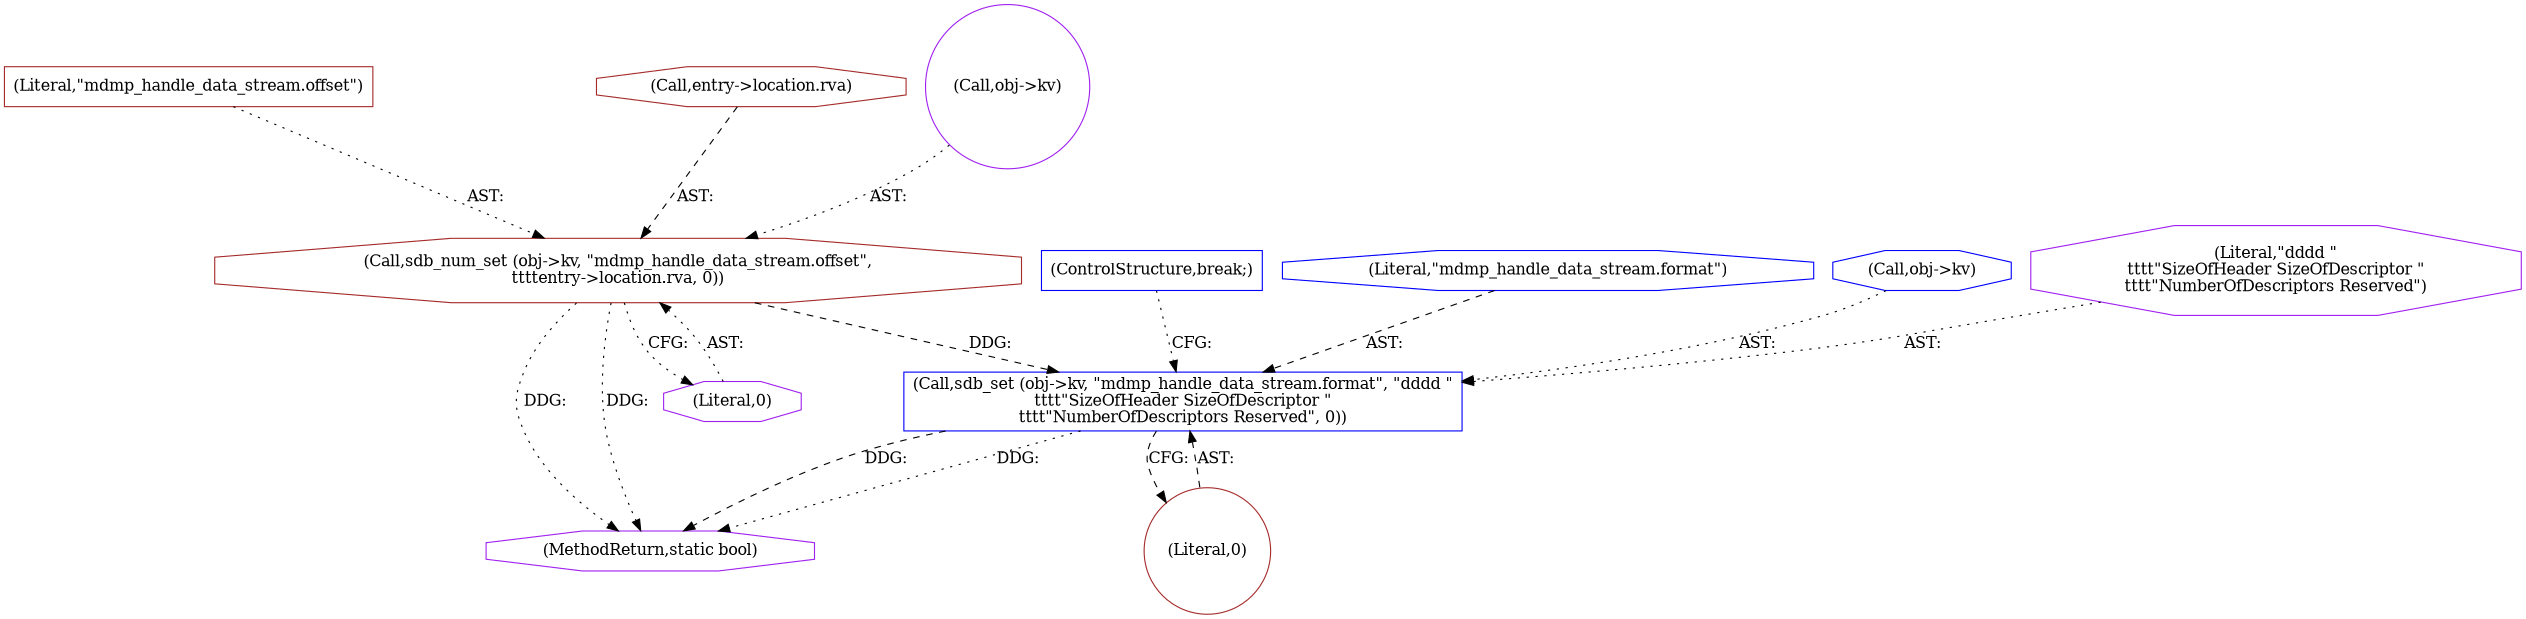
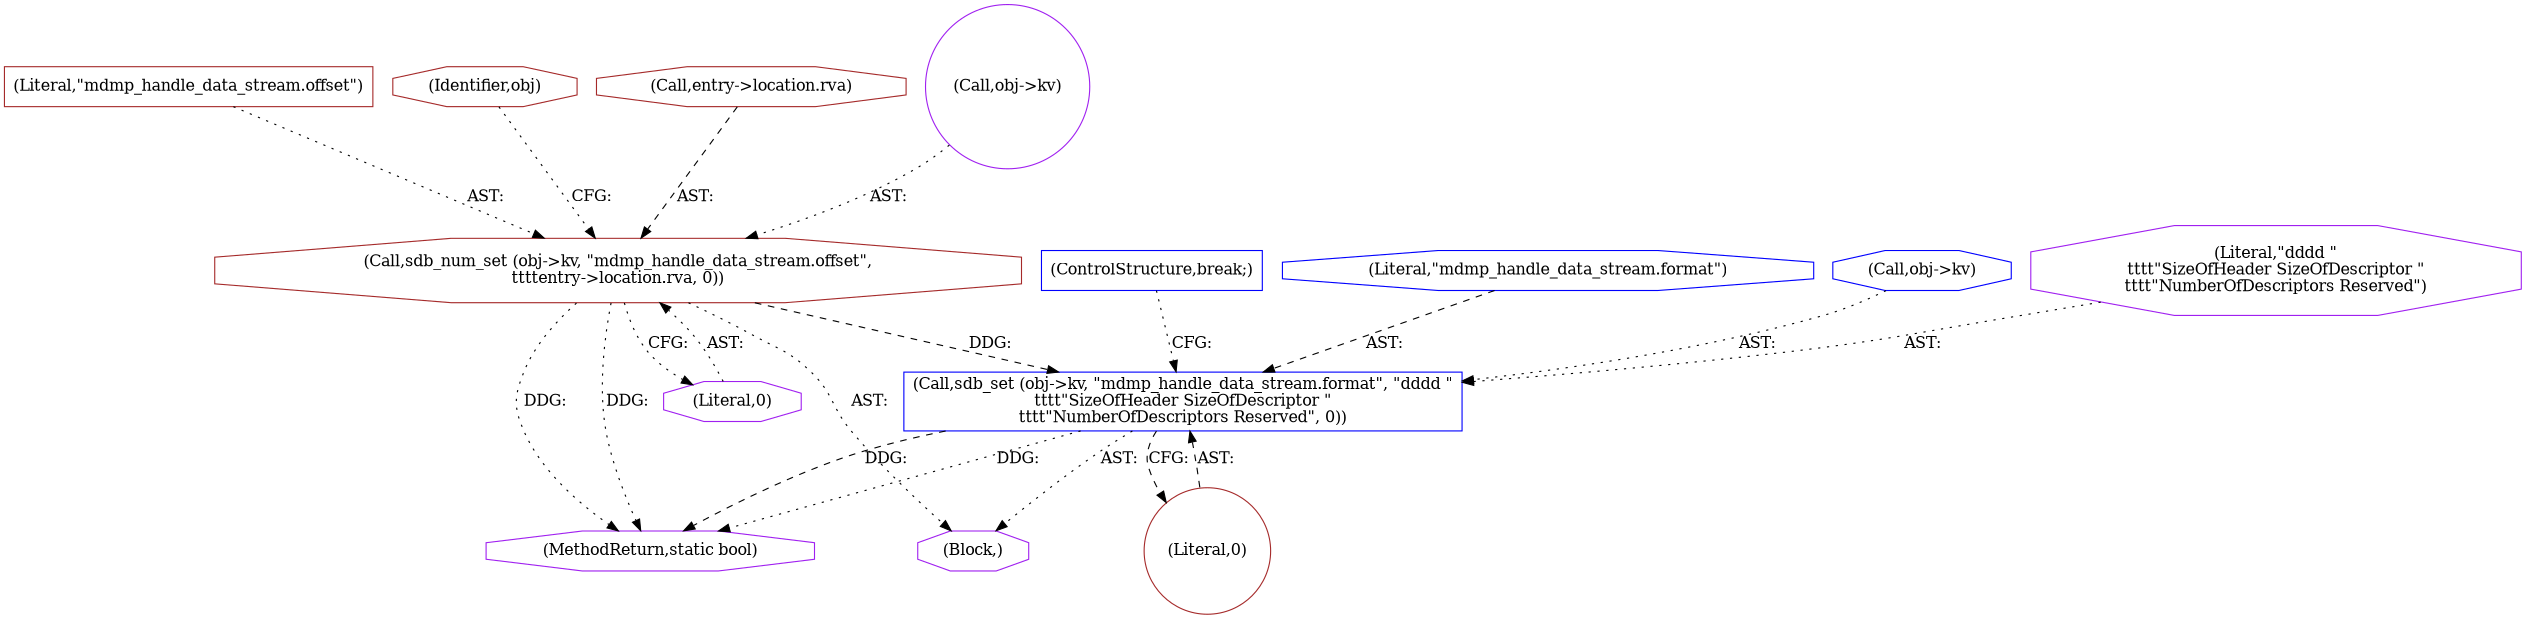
node "(Identifier,obj)": added
node "(Block,)": added
